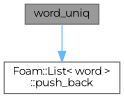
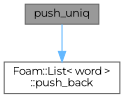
node "word_uniq": label "word_uniq" -> "push_uniq"
